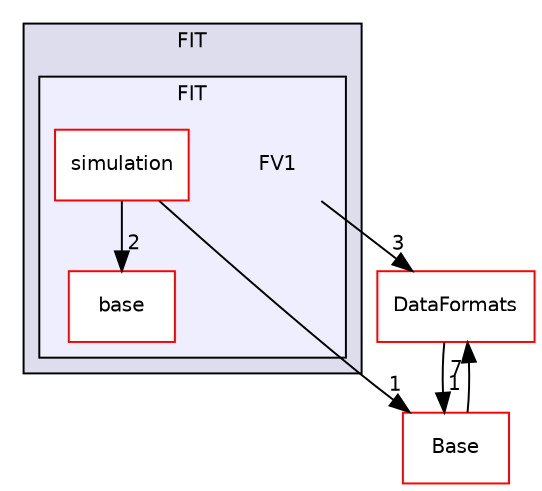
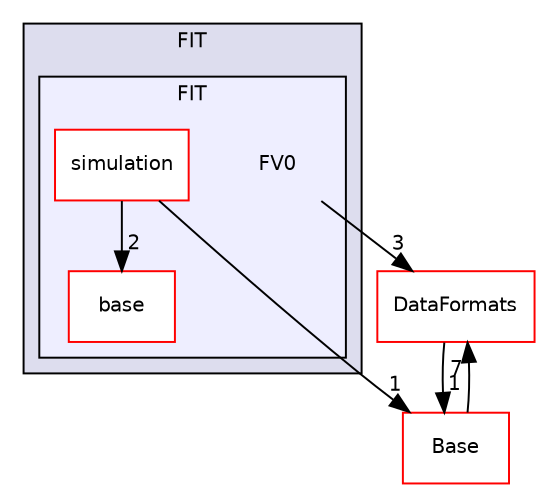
node "FV1": label "FV1" -> "FV0"
